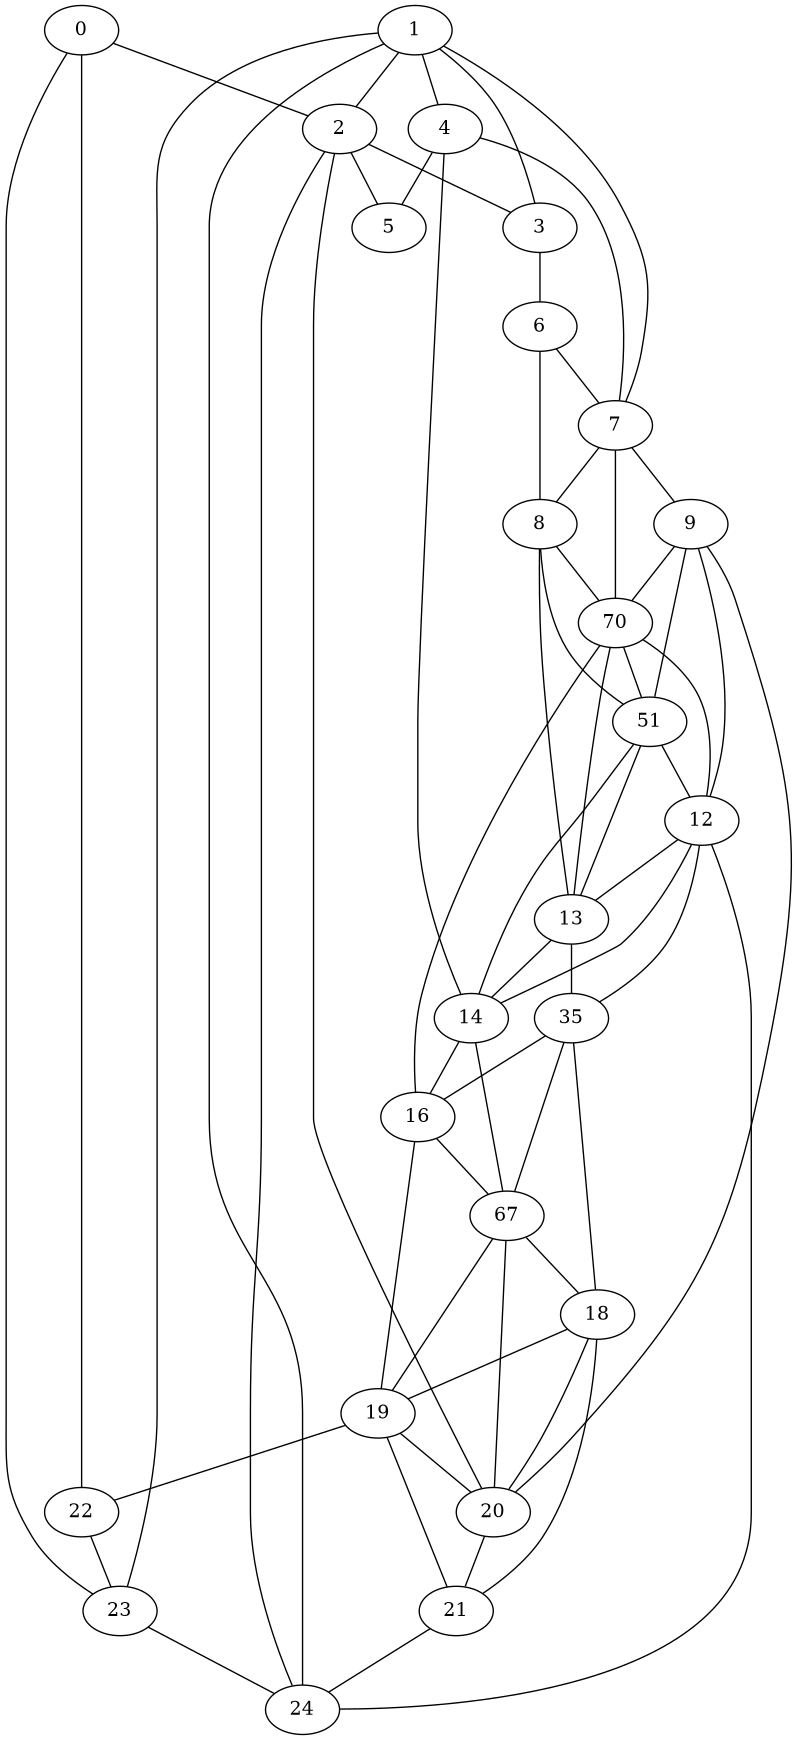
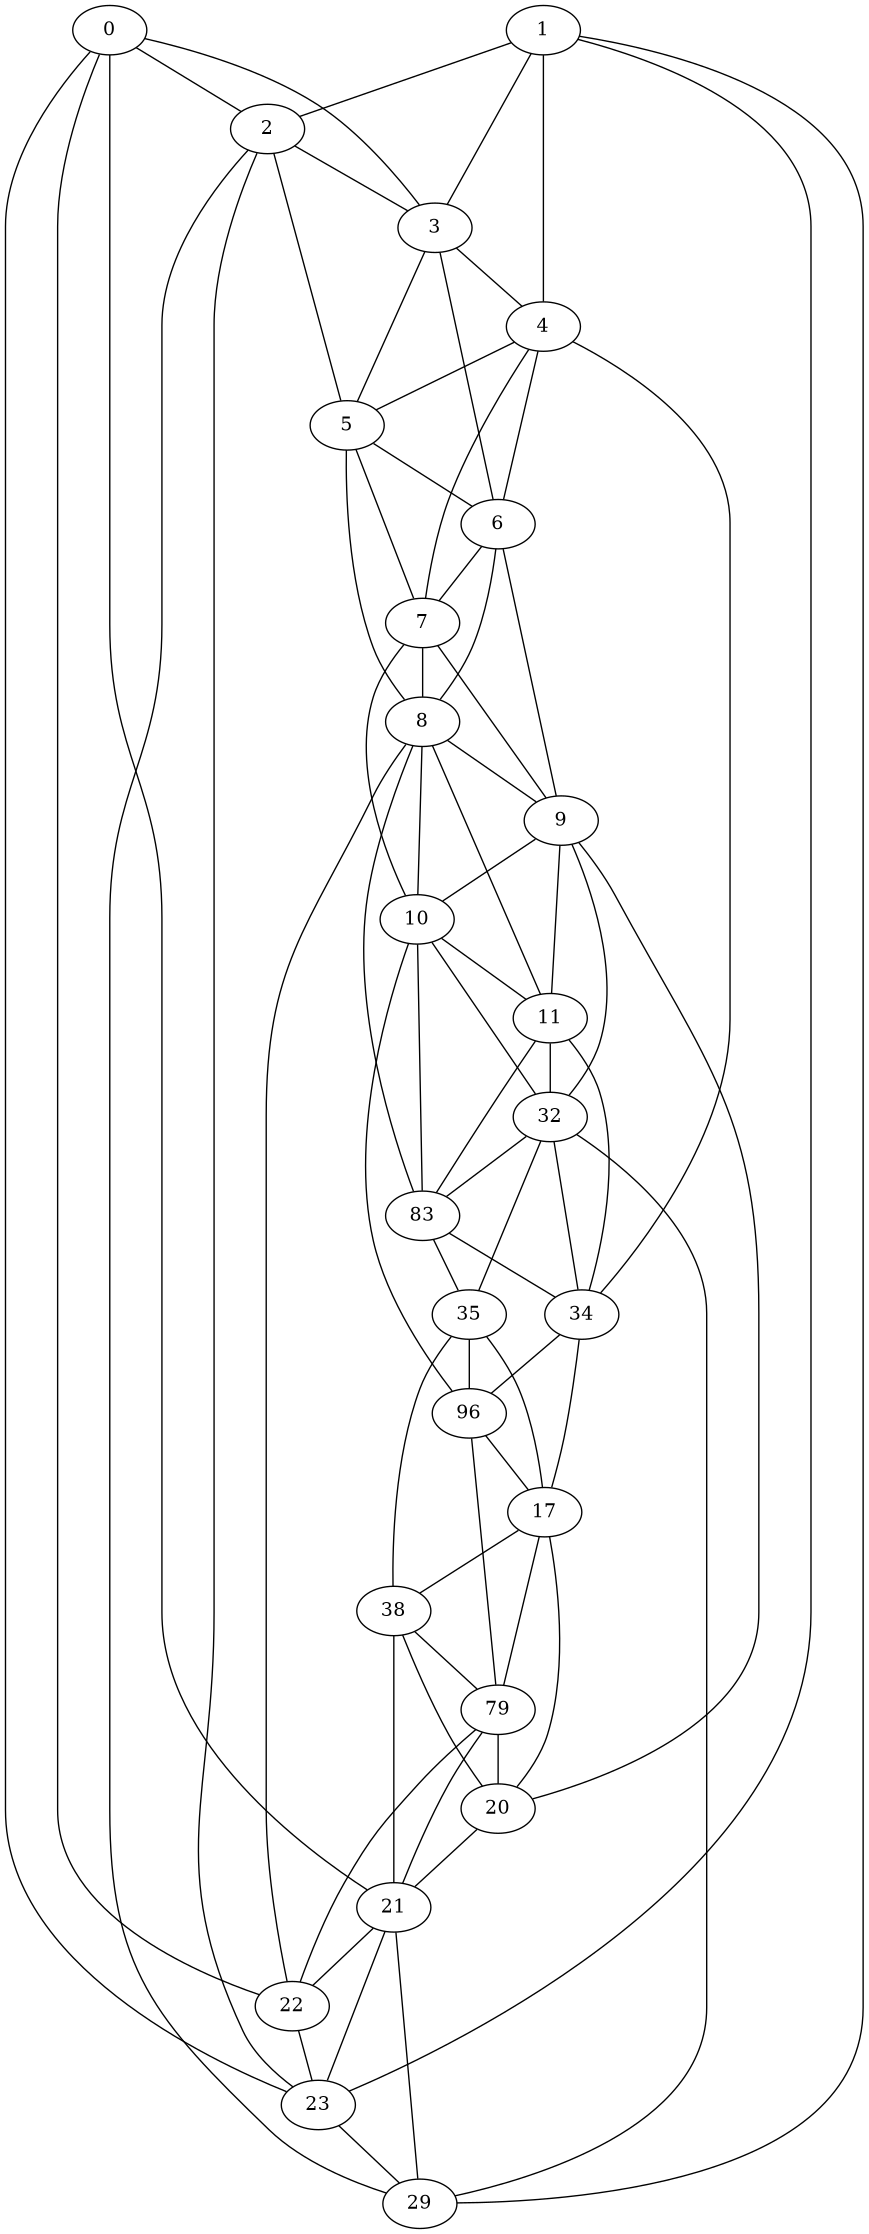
edge "0" -- "3": added
edge "1" -- "7": now "5" -- "7"
edge "3" -- "4": added
edge "3" -- "5": added
edge "4" -- "6": added
edge "5" -- "6": added
edge "5" -- "8": added
node "70": label "70" -> "10"
edge "6" -- "9": added
node "51": label "51" -> "11"
edge "8" -- "9": added
node "12": label "12" -> "32"
edge "2" -- "20": now "2" -- "23"
node "13": label "13" -> "83"
edge "0" -- "21": added
node "14": label "14" -> "34"
node "16": label "16" -> "96"
node "67": label "67" -> "17"
node "18": label "18" -> "38"
edge "8" -- "22": added
node "19": label "19" -> "79"
node "24": label "24" -> "29"
edge "21" -- "22": added
edge "21" -- "23": added
